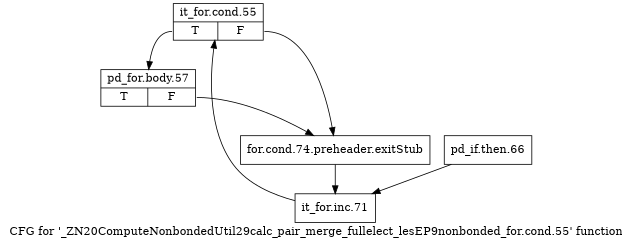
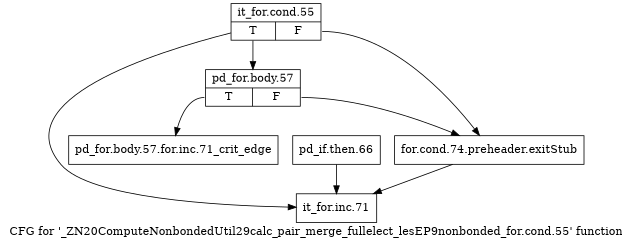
edge "it_for.inc.71" -> "it_for.cond.55": reversed
node "pd_for.body.57.for.inc.71_crit_edge": added
